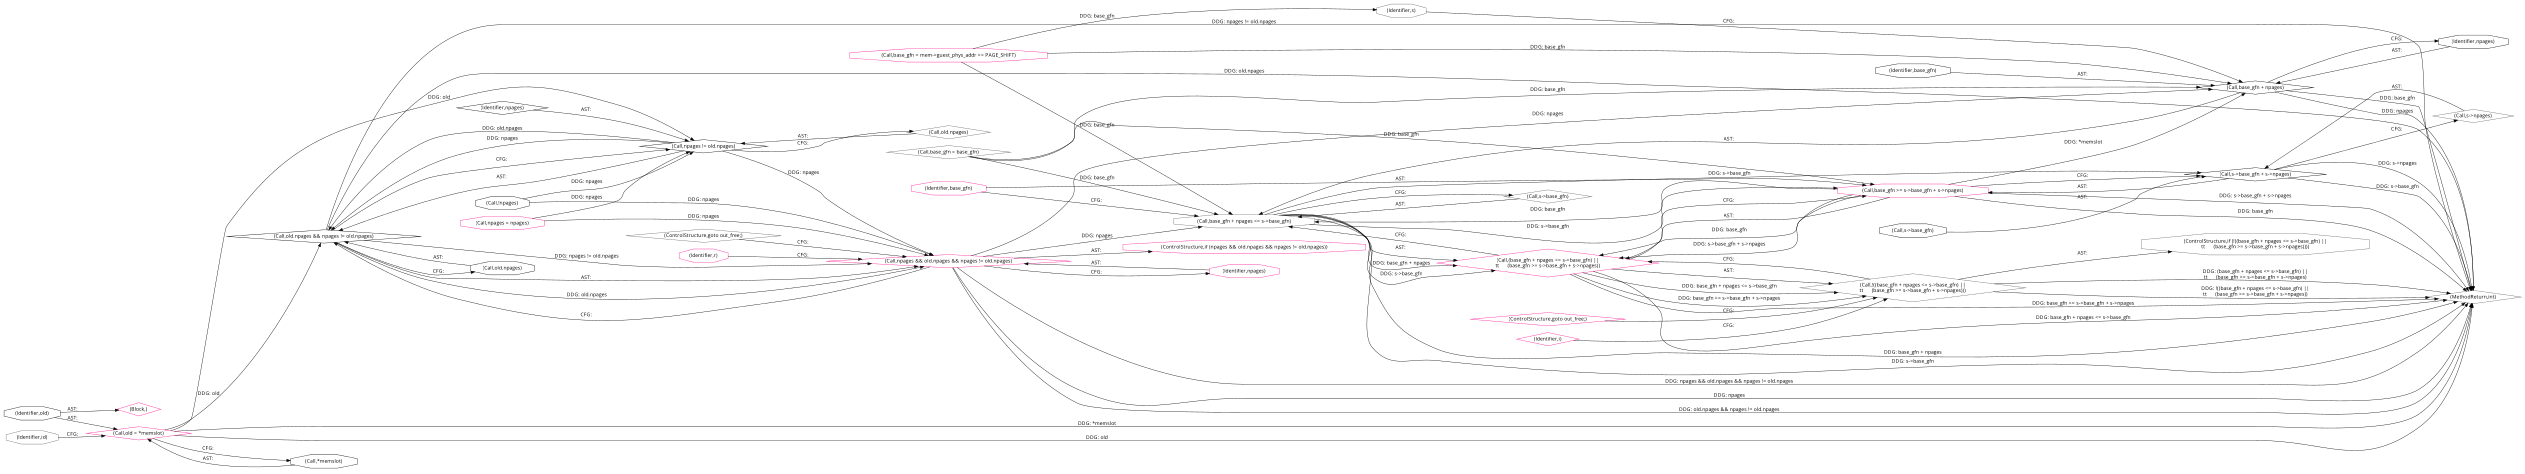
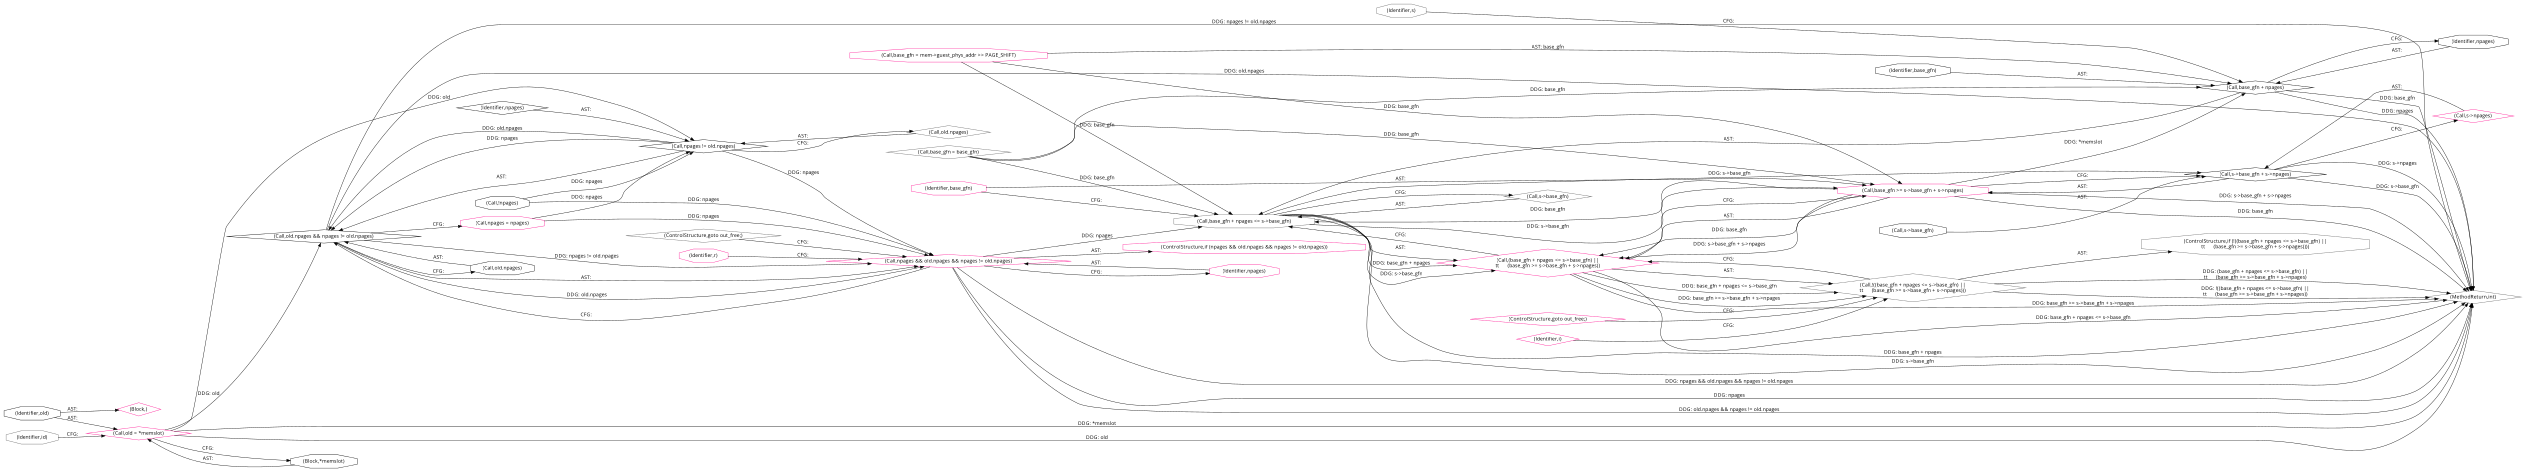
edge "(Call,base_gfn = mem->guest_phys_addr >> PAGE_SHIFT)" -> "(Identifier,s)": now "(Call,base_gfn = mem->guest_phys_addr >> PAGE_SHIFT)" -> "(Call,base_gfn >= s->base_gfn + s->npages)"
edge "(Call,base_gfn = mem->guest_phys_addr >> PAGE_SHIFT)" -> "(Call,base_gfn + npages)": label "DDG: base_gfn" -> "AST: base_gfn"
node "(Call,s->npages)": color gray40 -> deeppink
edge "(Call,npages && old.npages && npages != old.npages)" -> "(Call,base_gfn + npages)": removed, label "DDG: npages"
edge "(Call,old.npages && npages != old.npages)" -> "(Call,npages != old.npages)": now "(Call,old.npages && npages != old.npages)" -> "(Call,npages = npages)"
node "(Call,*memslot)": label "(Call,*memslot)" -> "(Block,*memslot)"
